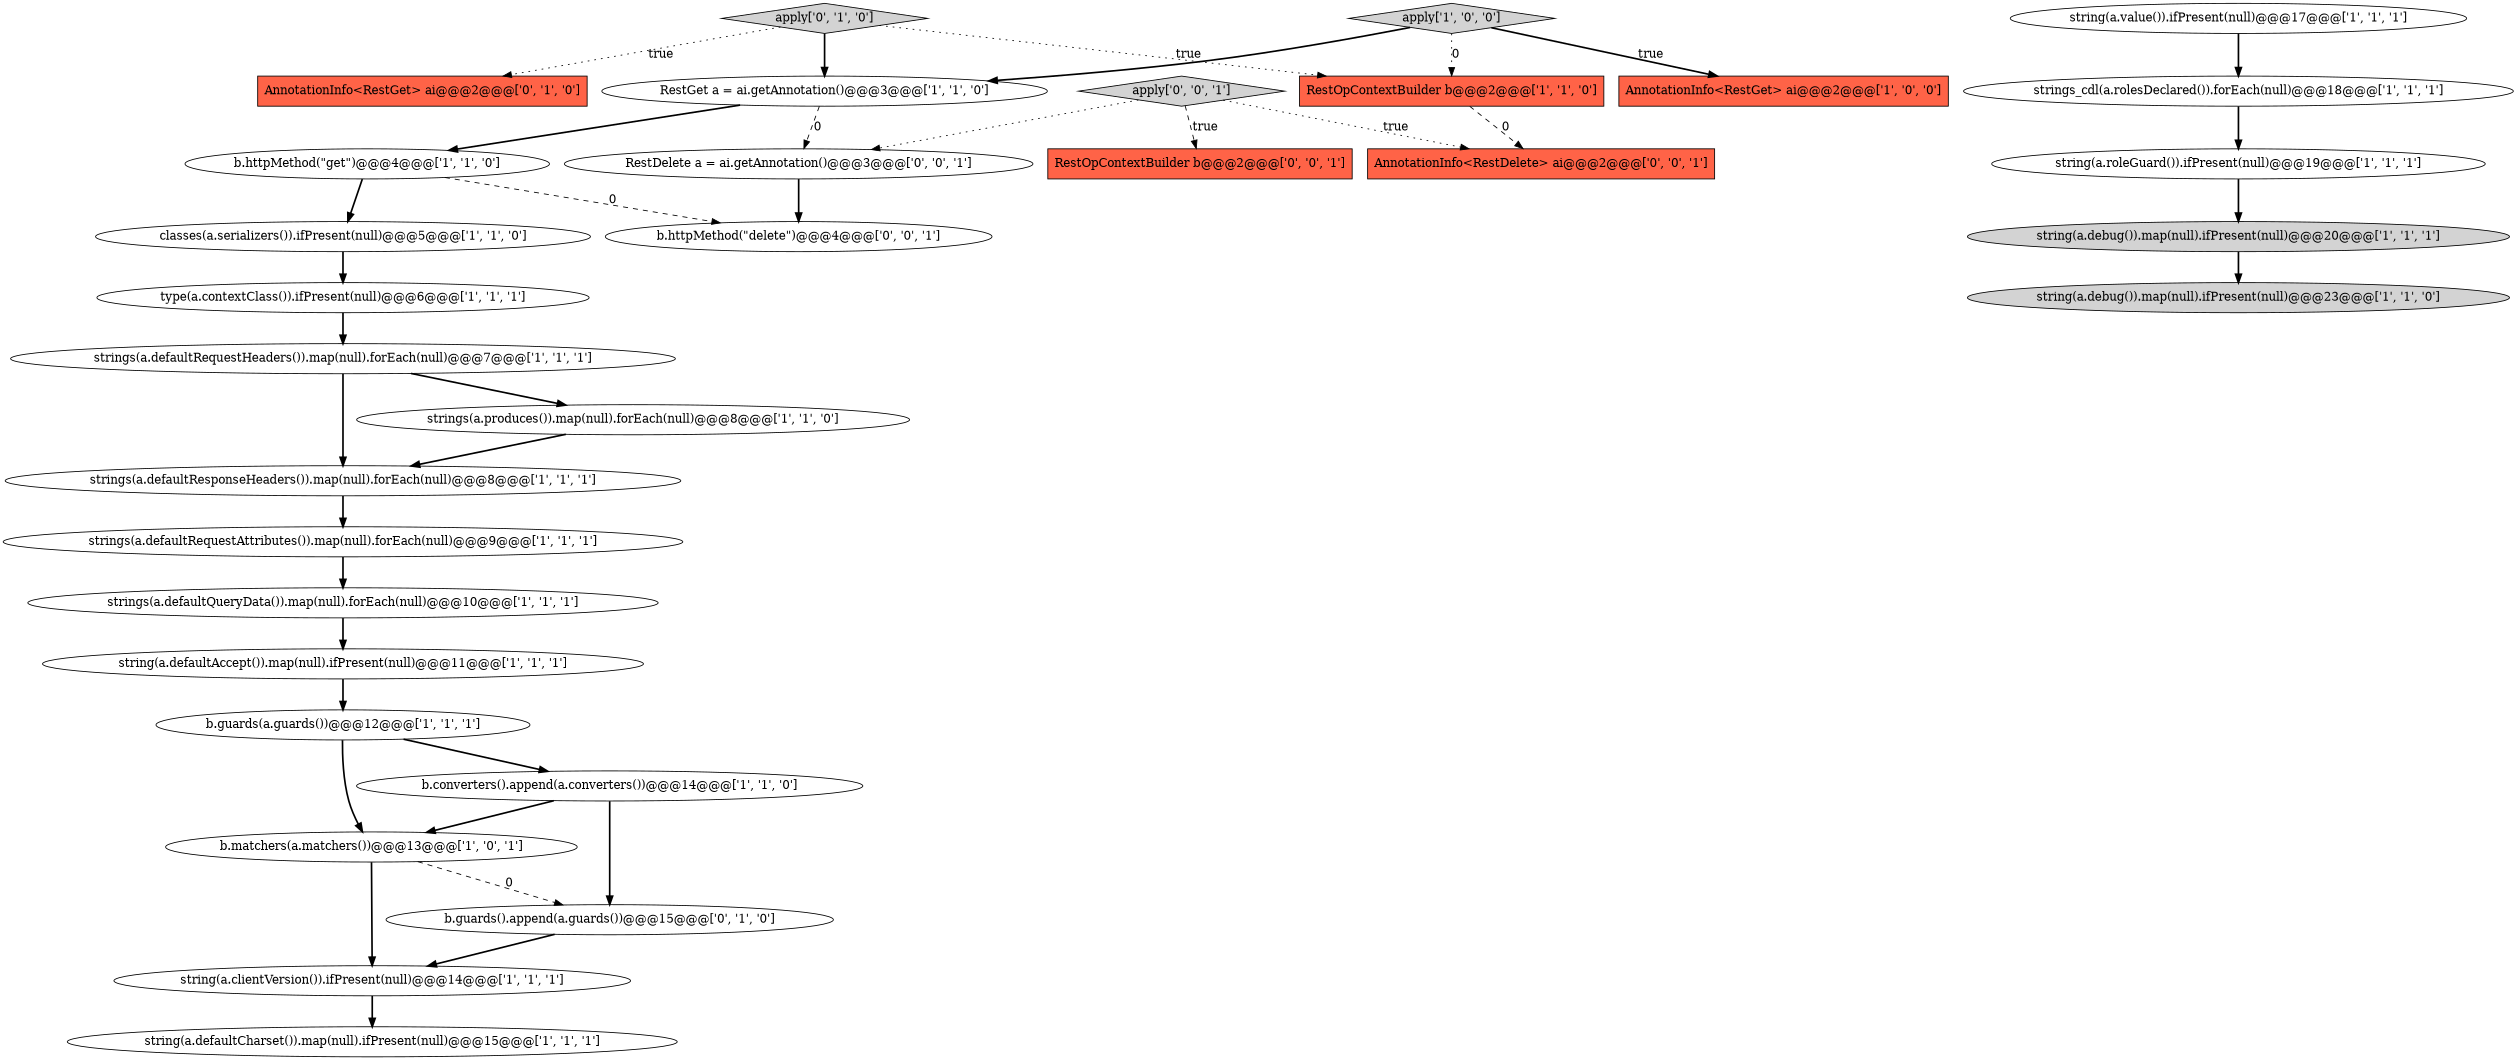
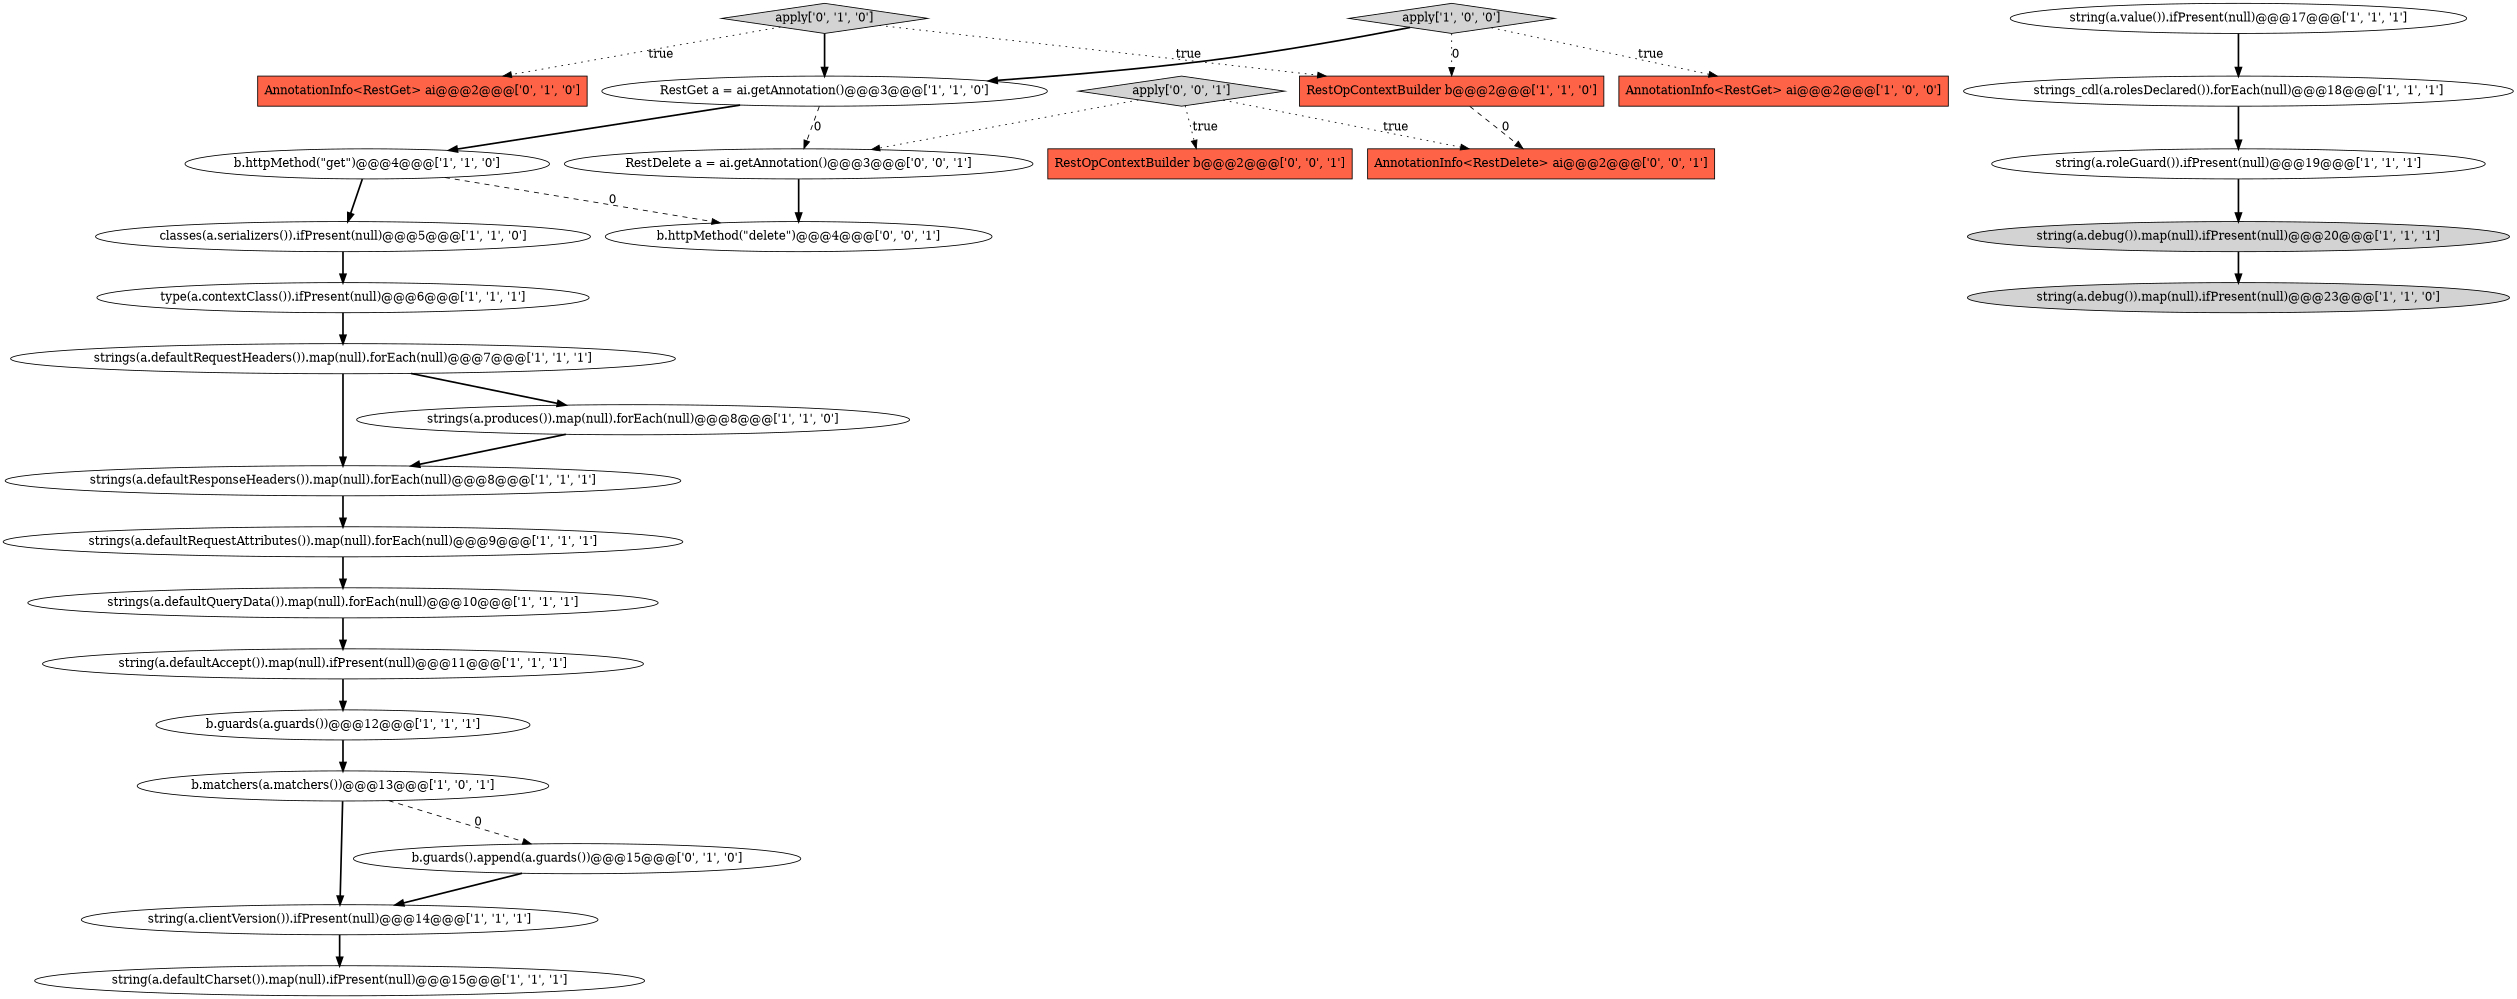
edge "apply['1', '0', '0']" -> "AnnotationInfo<RestGet> ai@@@2@@@['1', '0', '0']": style bold -> dotted
edge "apply['0', '0', '1']" -> "RestOpContextBuilder b@@@2@@@['0', '0', '1']": style dashed -> dotted
node "b.converters().append(a.converters())@@@14@@@['1', '1', '0']": removed
